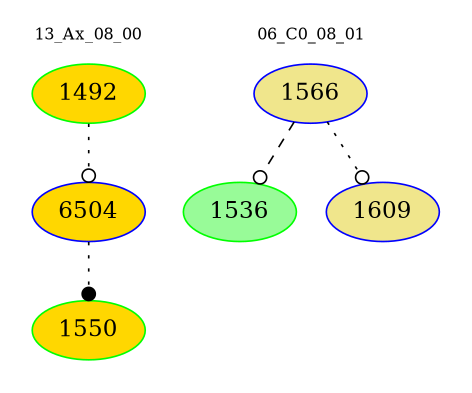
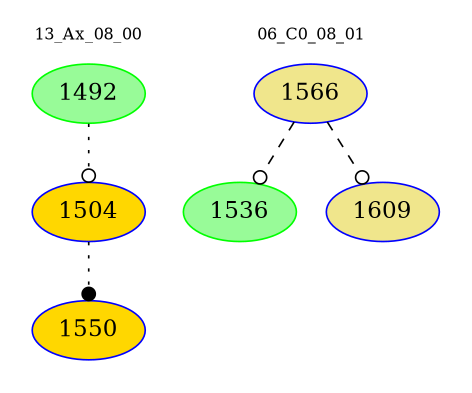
node "1492": fillcolor gold -> palegreen
edge "1566" -> "1609": style dotted -> dashed
node "6504": label "6504" -> "1504"
node "1550": color green -> blue
